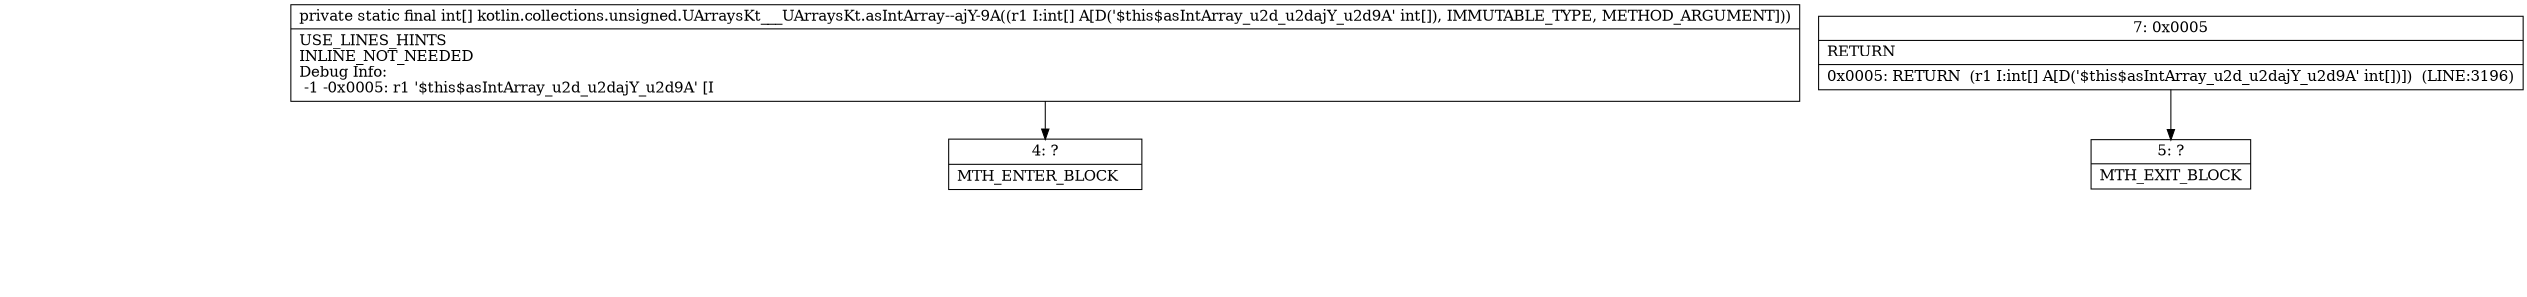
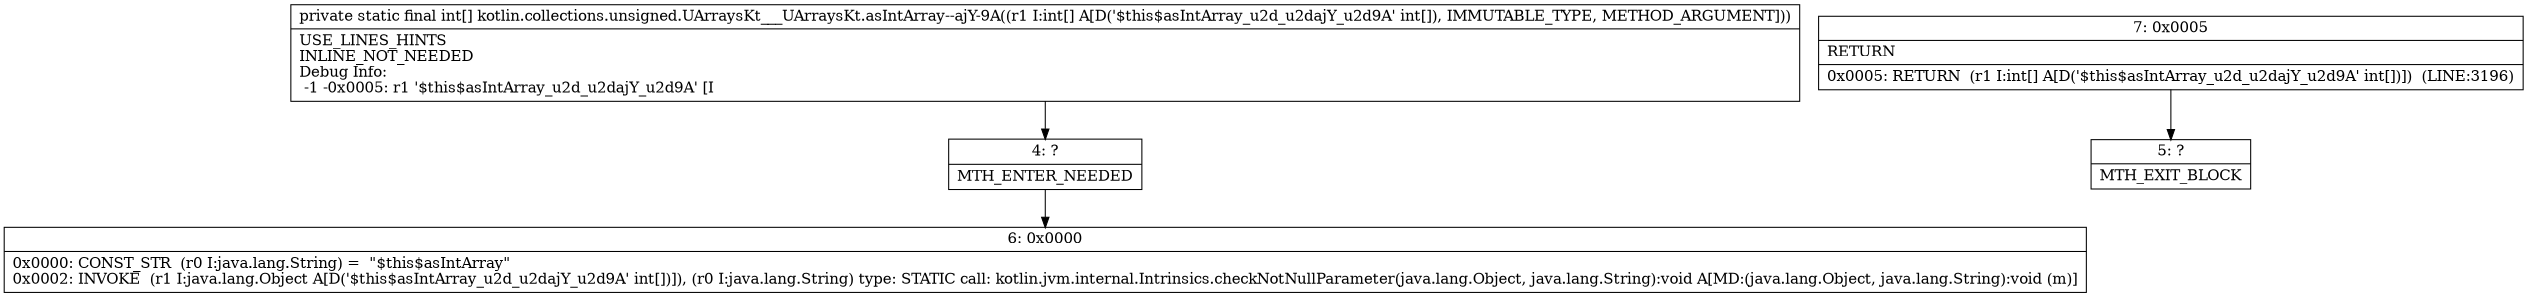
node "4: ?": text "MTH_ENTER_BLOCK" -> "MTH_ENTER_NEEDED"
node "6: 0x0000": added
